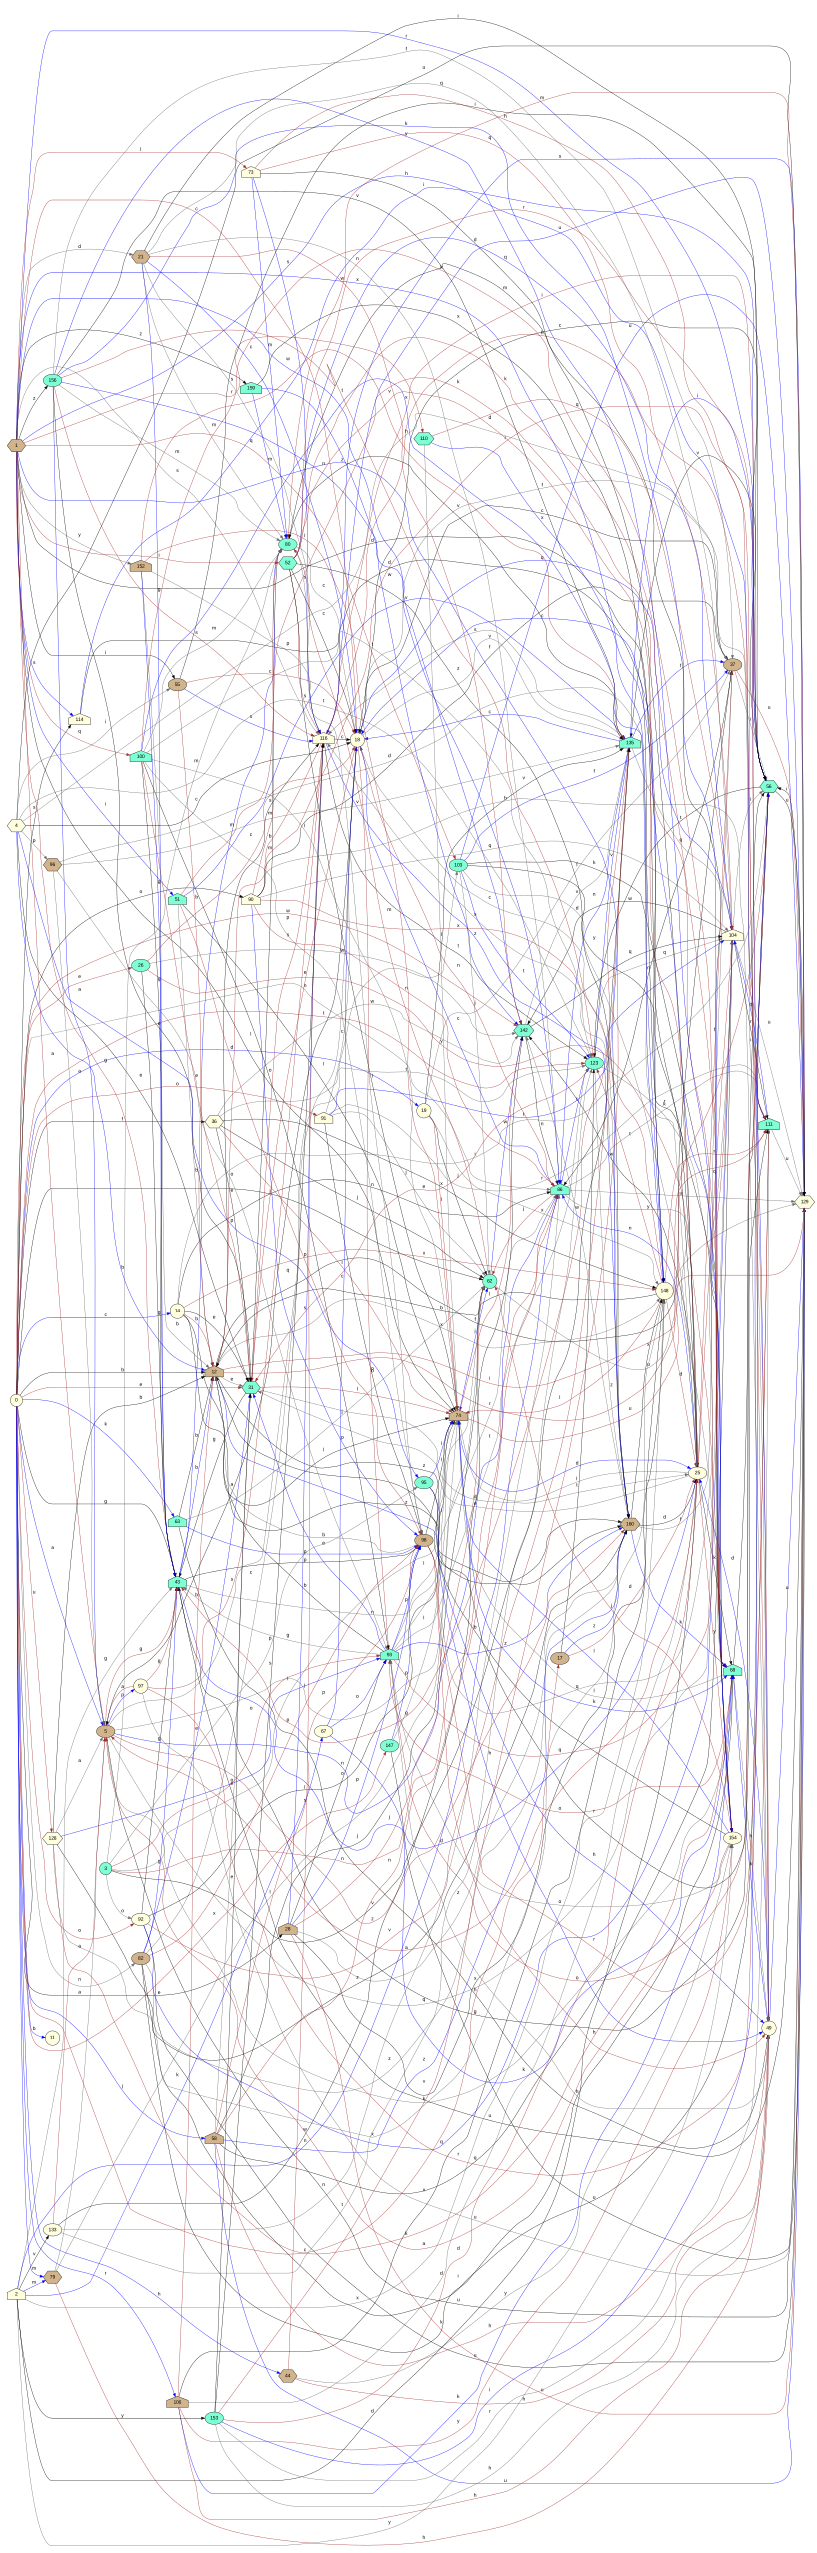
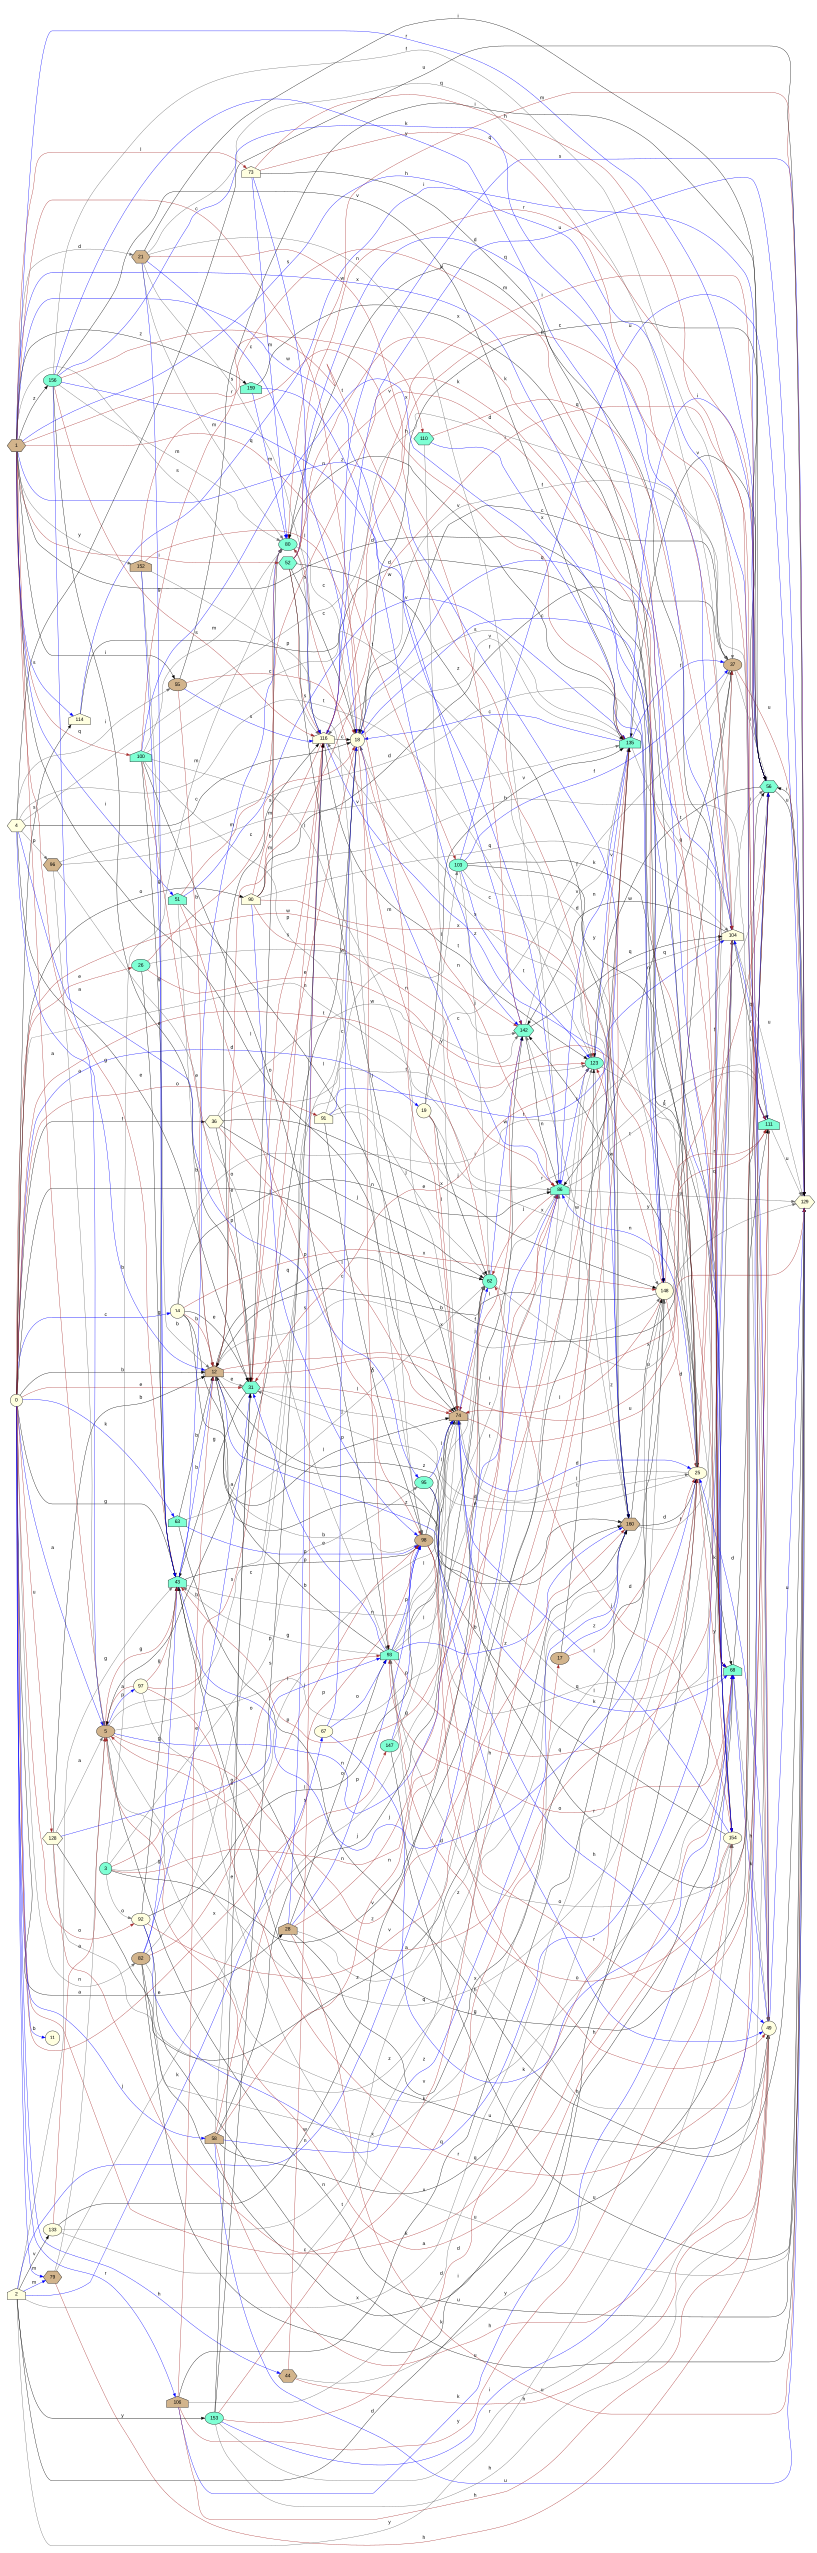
edge "91" -> "98": label "p" -> "x"
edge "160" -> "68": removed, label "k"
